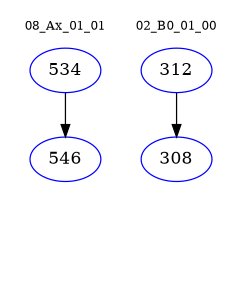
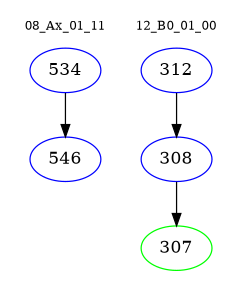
cluster "08_Ax_01_01": label "08_Ax_01_01" -> "08_Ax_01_11"
cluster "02_B0_01_00": label "02_B0_01_00" -> "12_B0_01_00"
node "307": added
